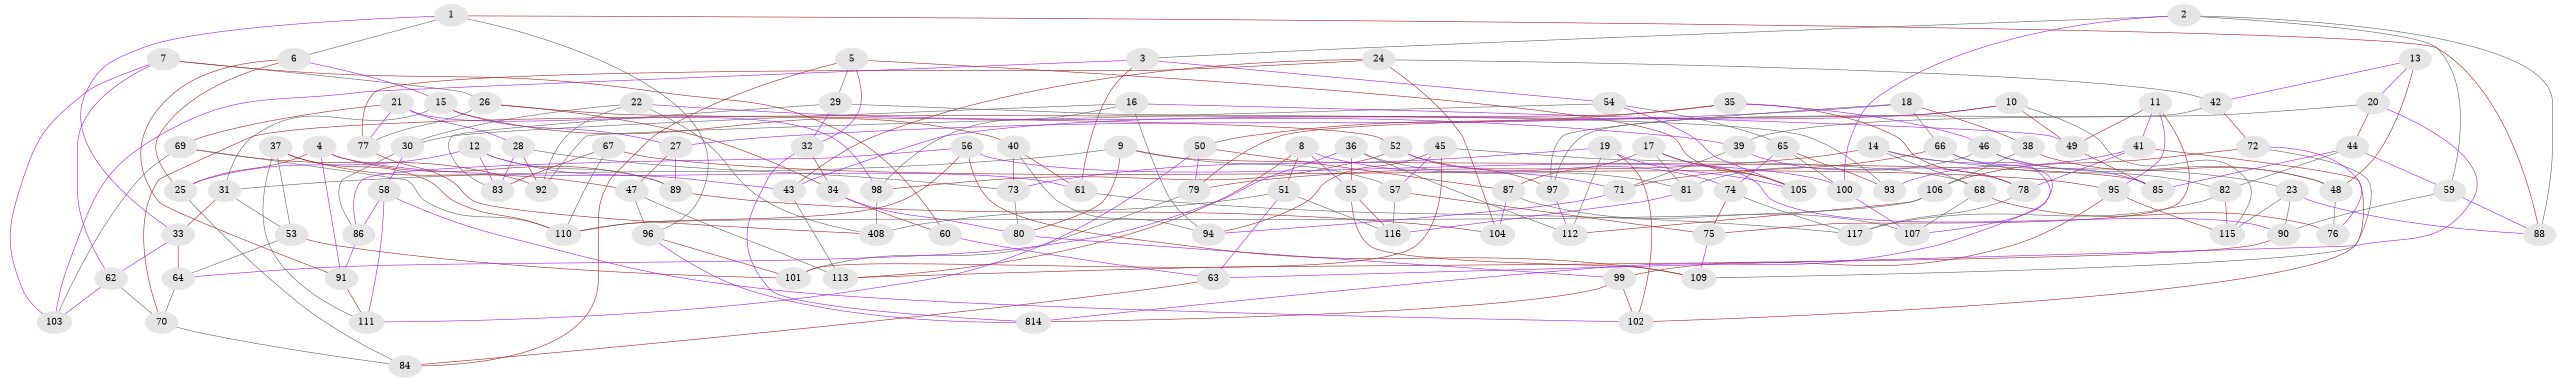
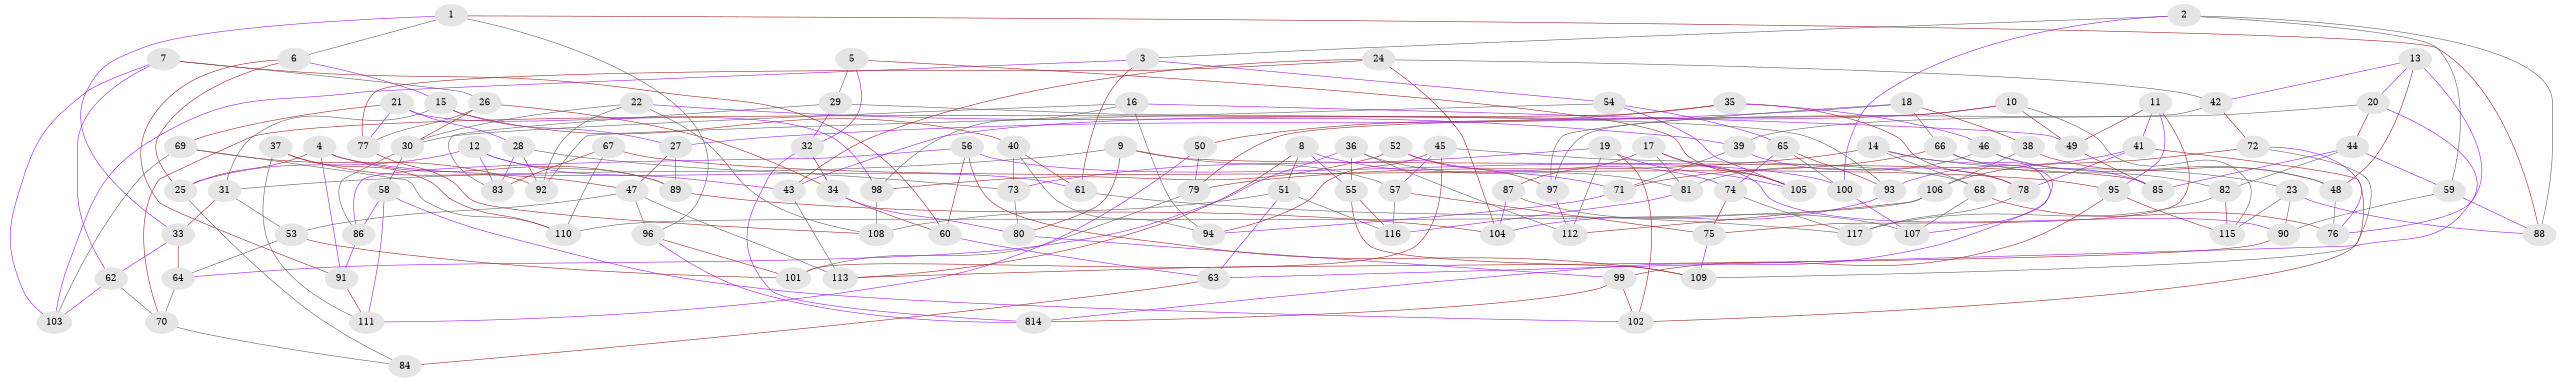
edge "26" -- "52": now "26" -- "30"
edge "54" -- "65": color gray40 -> purple
edge "50" -- "87": removed
edge "13" -- "76": added
edge "37" -- "53": now "47" -- "53"
edge "5" -- "84": removed
edge "56" -- "110": now "56" -- "60"
edge "93" -- "104": added
node "408": label "408" -> "108"
